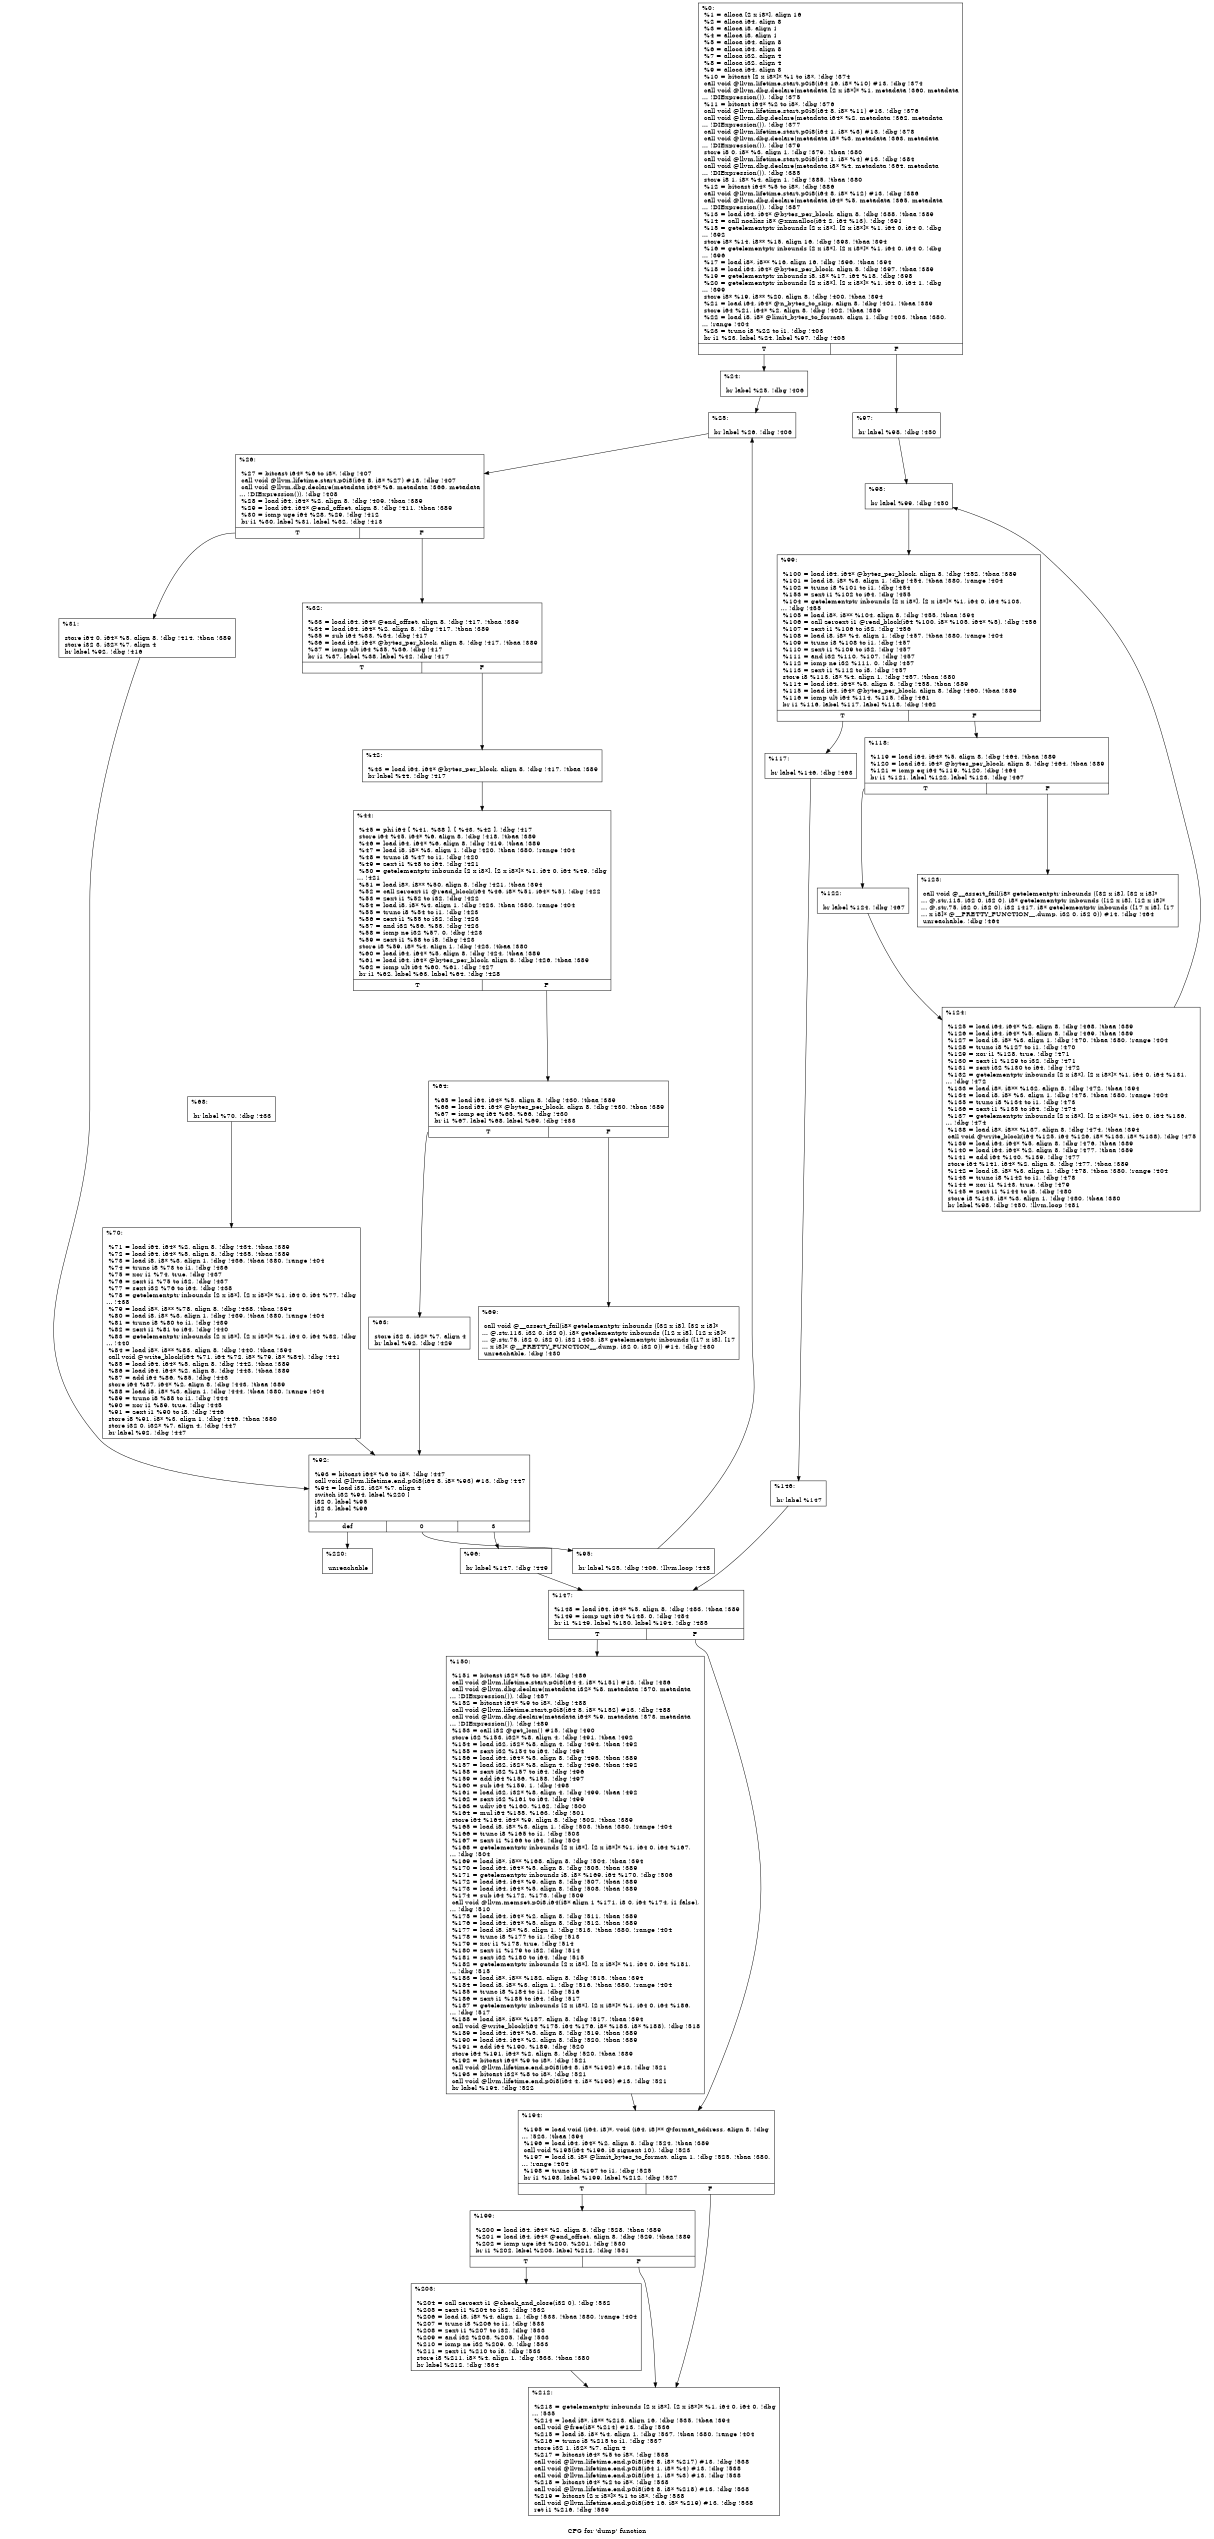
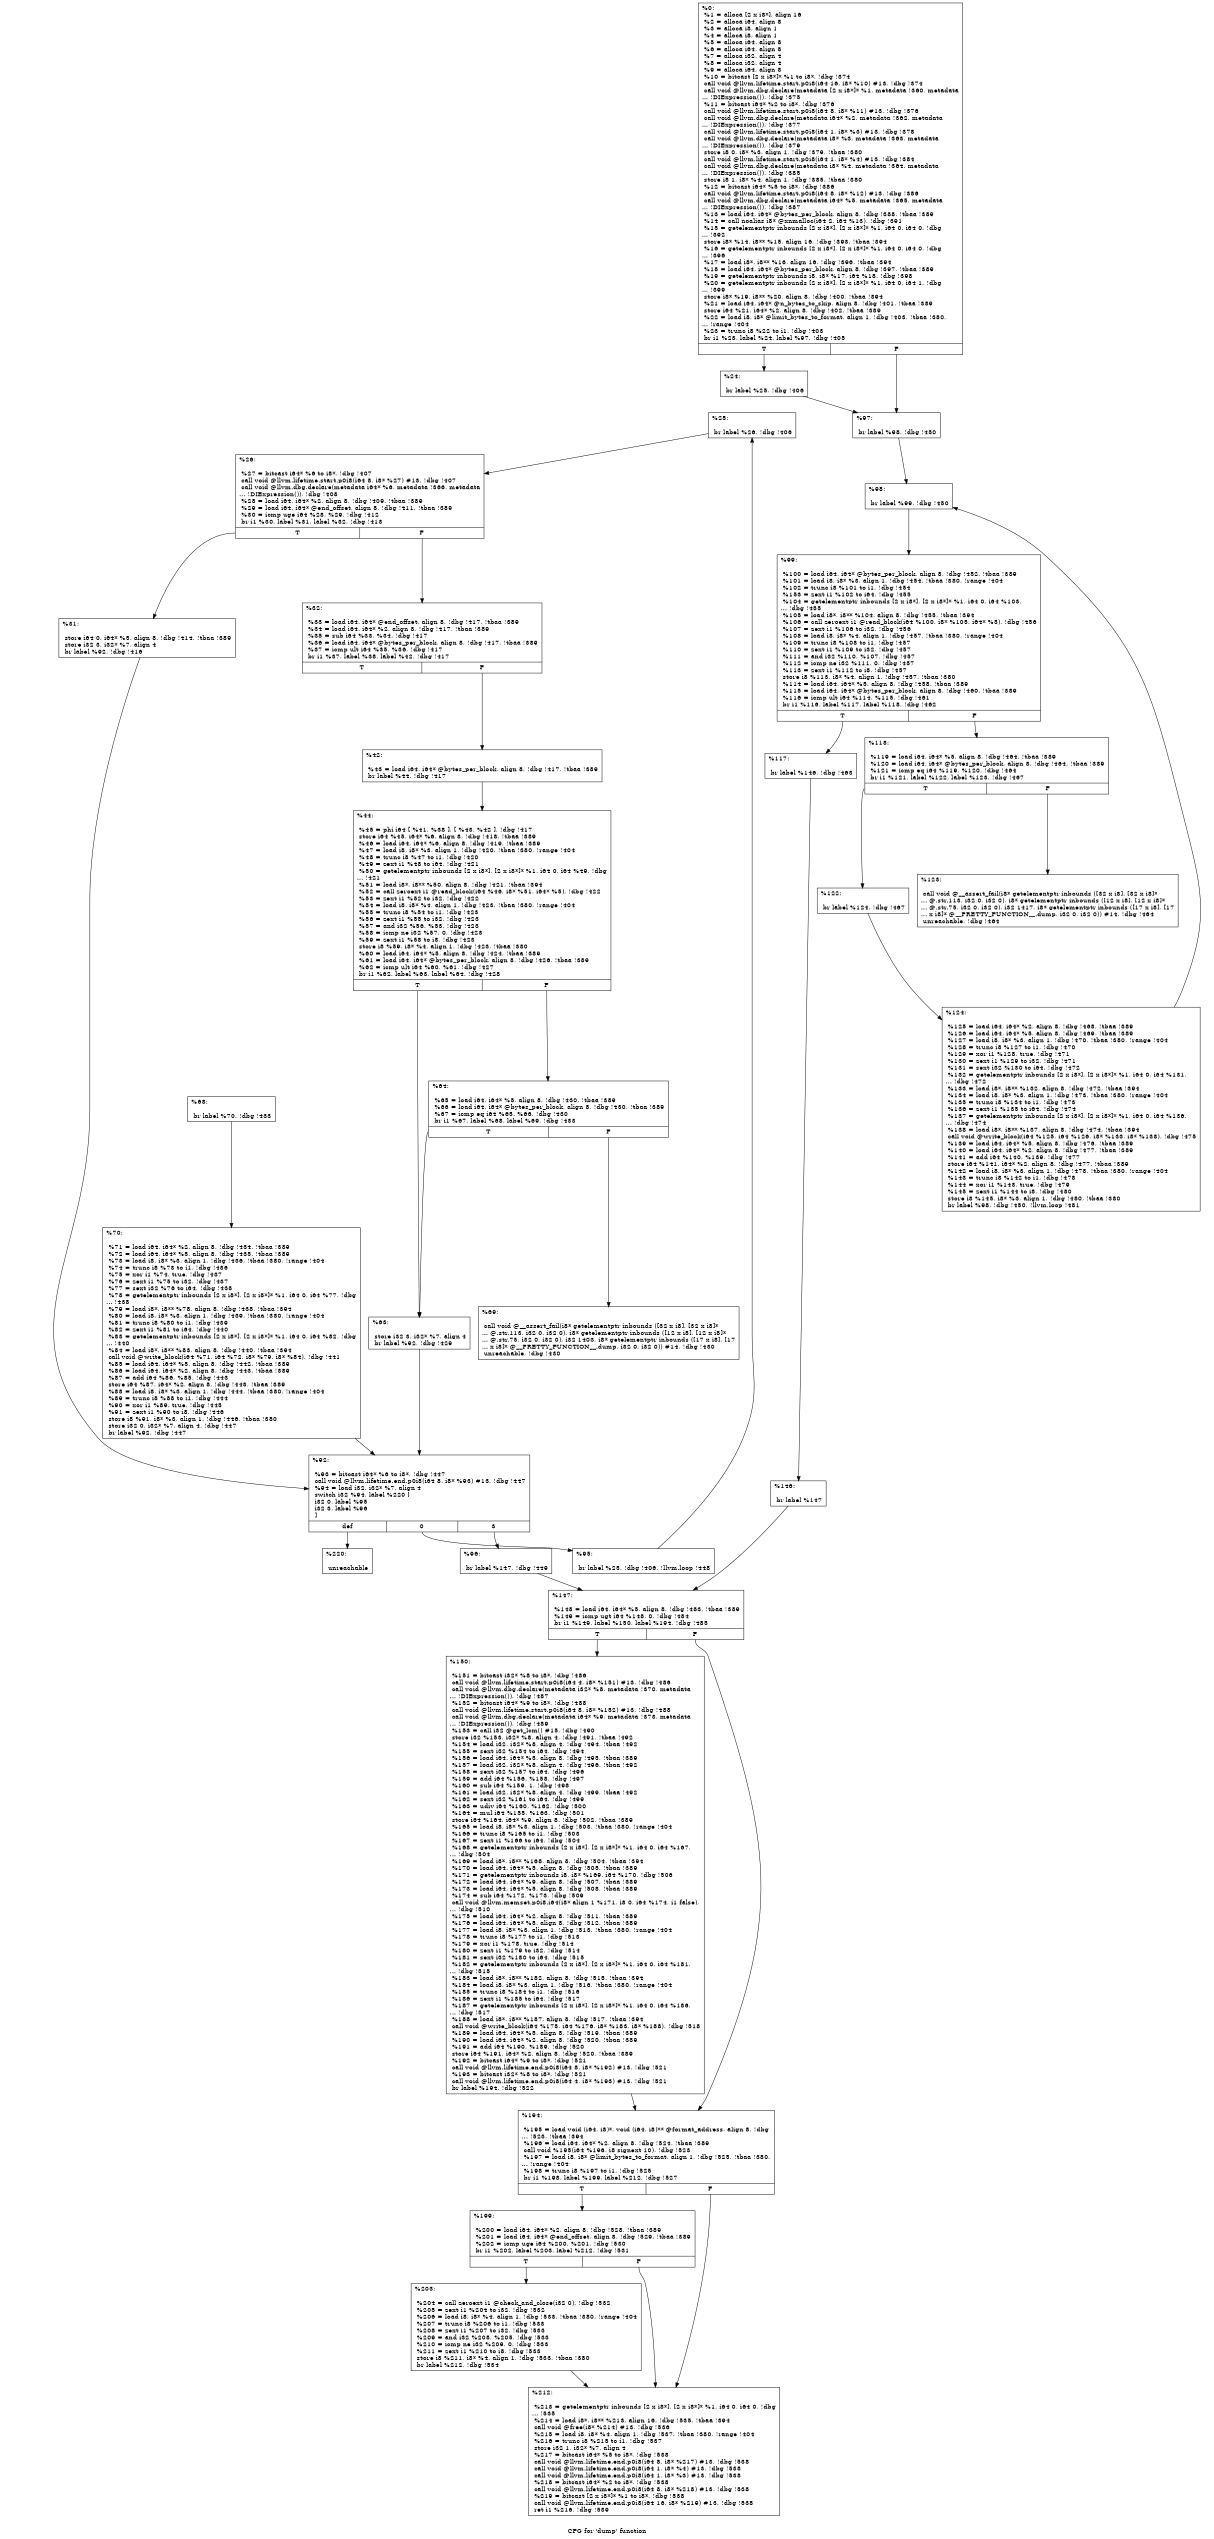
edge "%24:" -> "%25:": now "%24:" -> "%97:"
edge "%44:" -> "%63:": added
